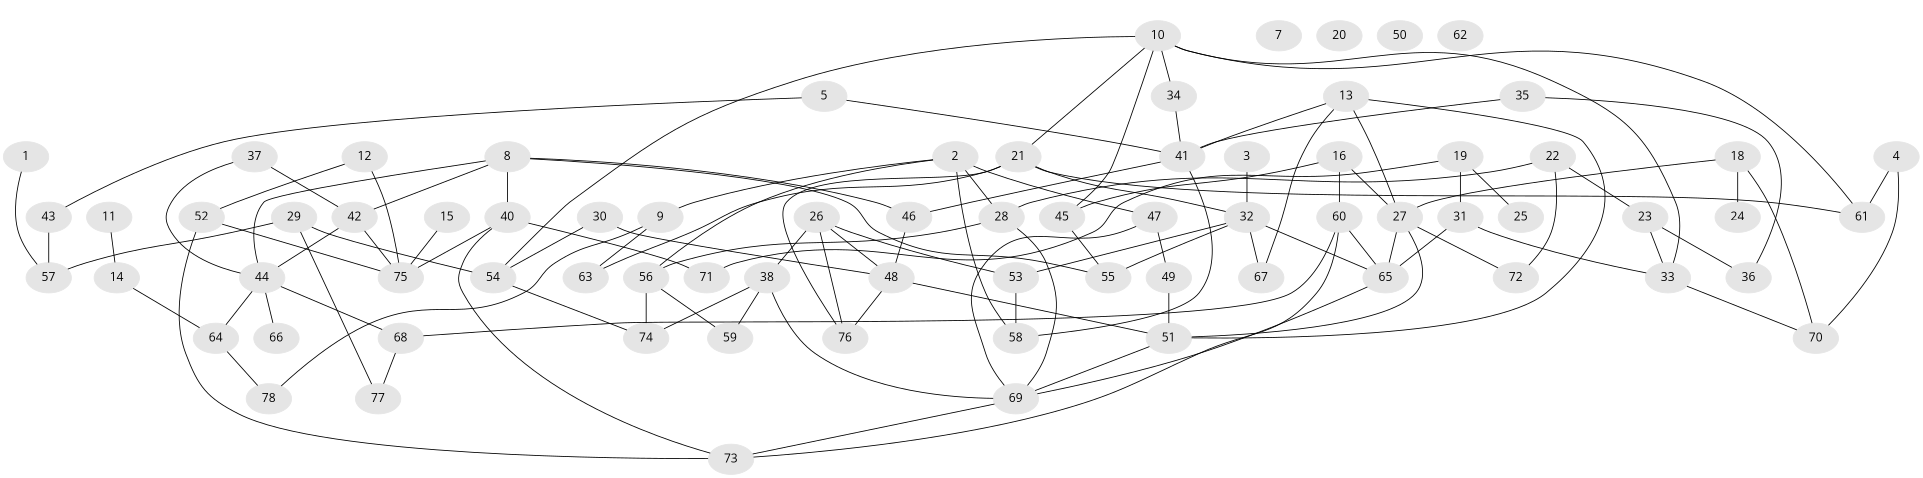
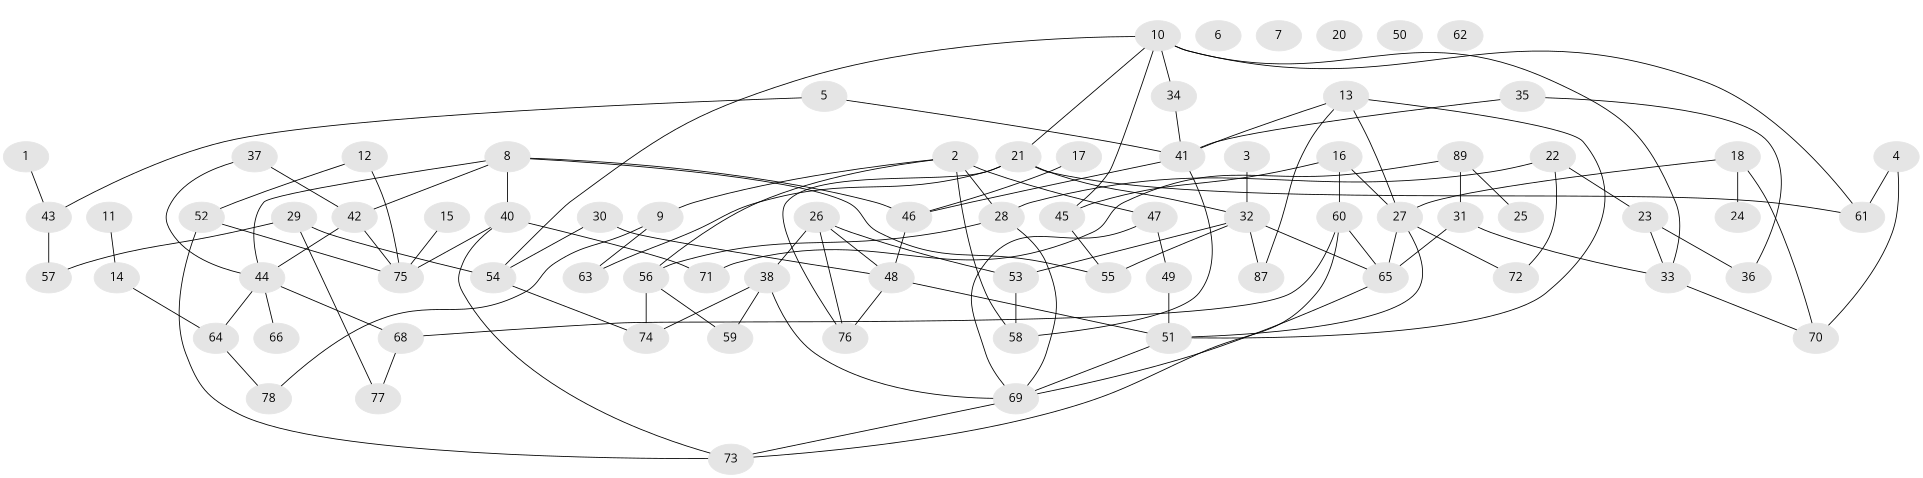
node "6": added
node "17": added
node "19": label "19" -> "89"
edge "1" -- "57": now "1" -- "43"
node "67": label "67" -> "87"
